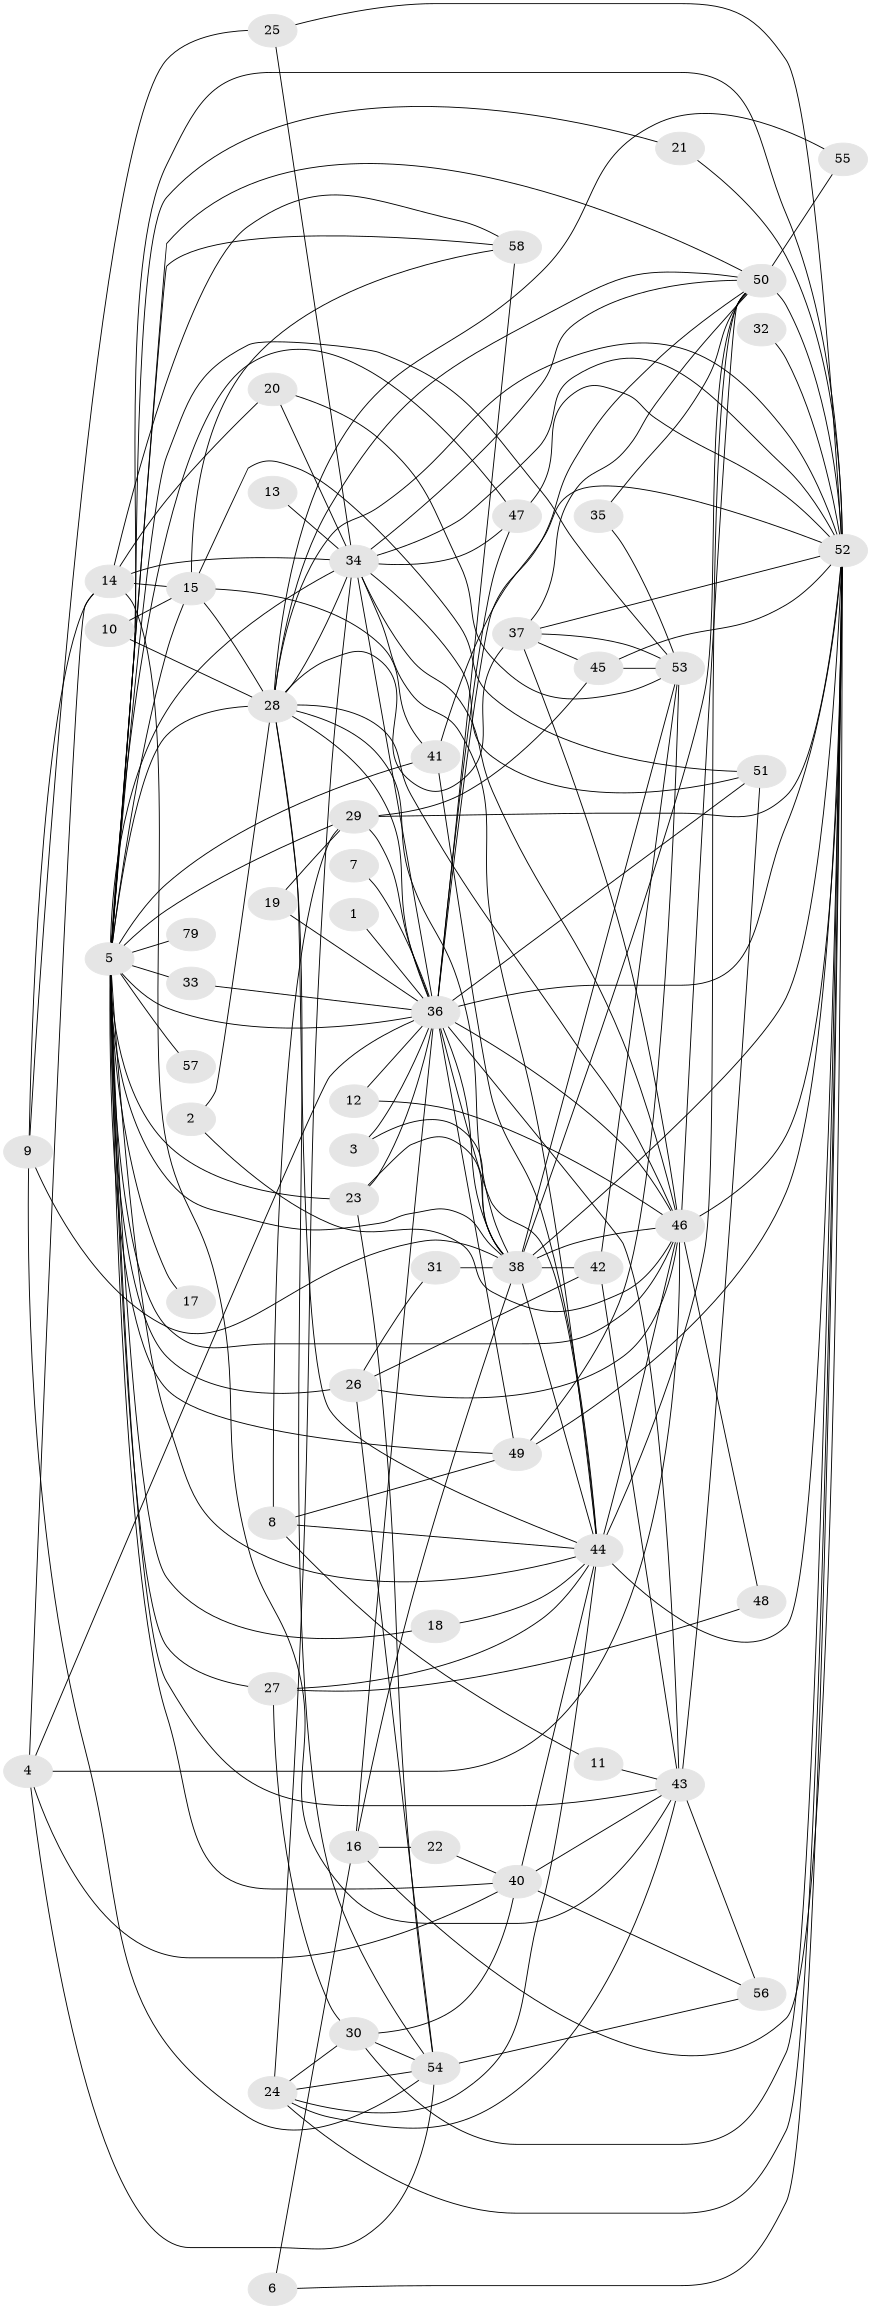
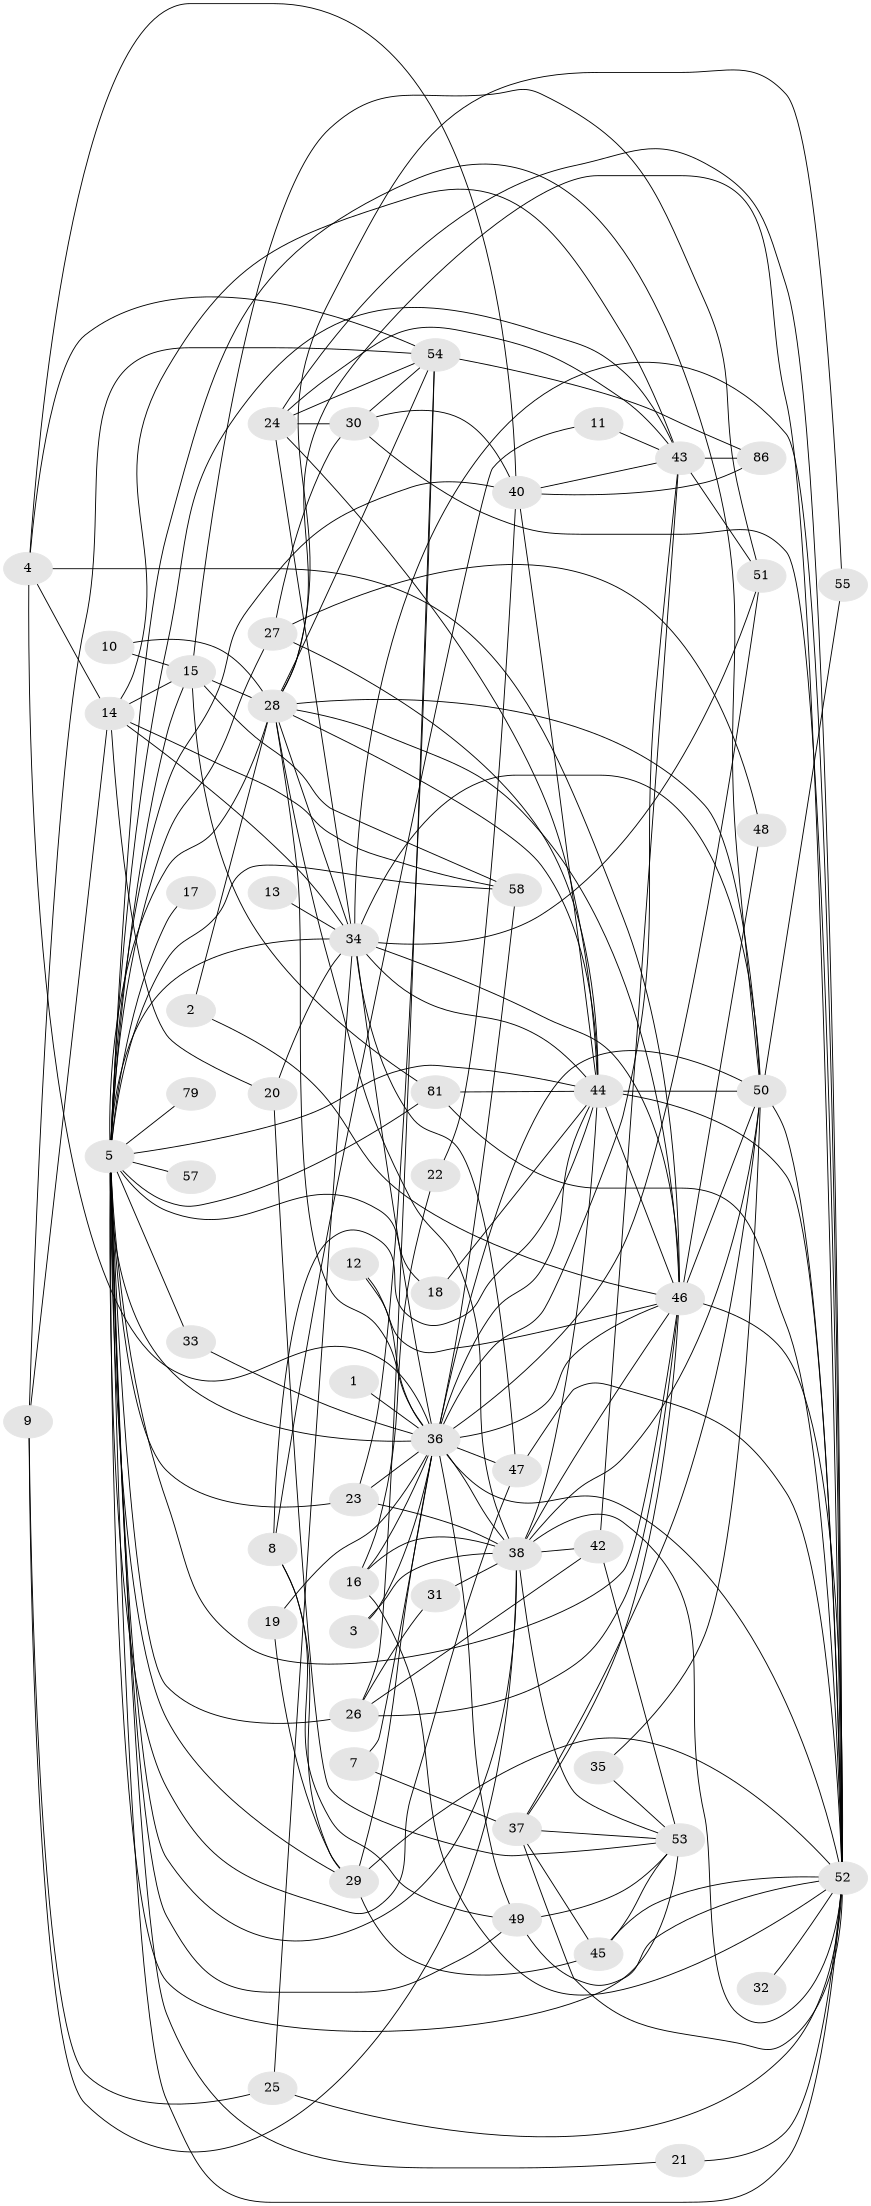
node "41": label "41" -> "81"
edge "37" -- "28": now "37" -- "7"
node "56": label "56" -> "86"
node "6": removed
